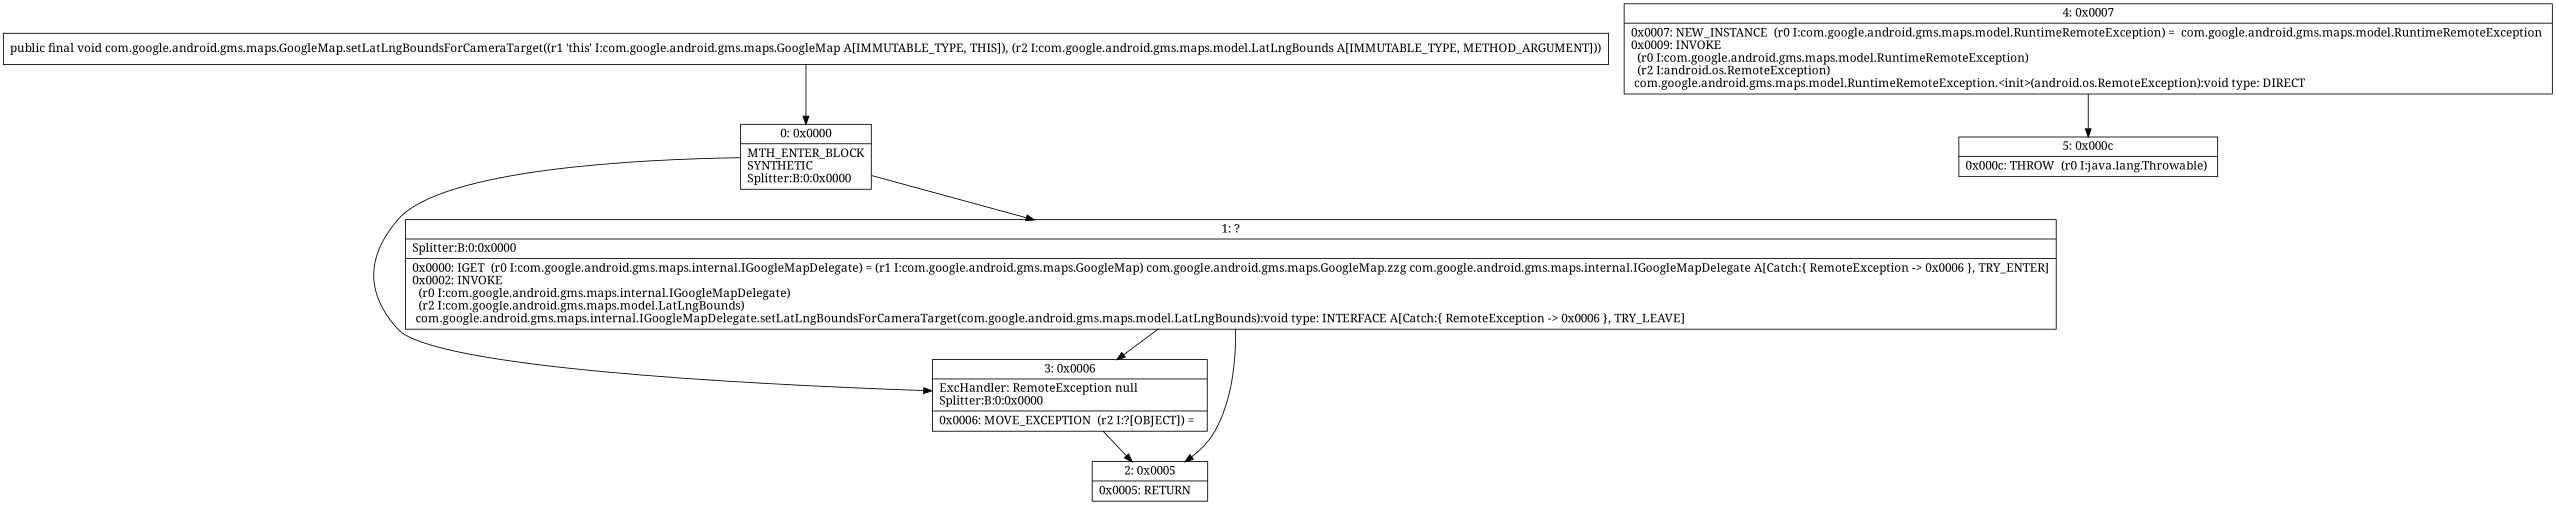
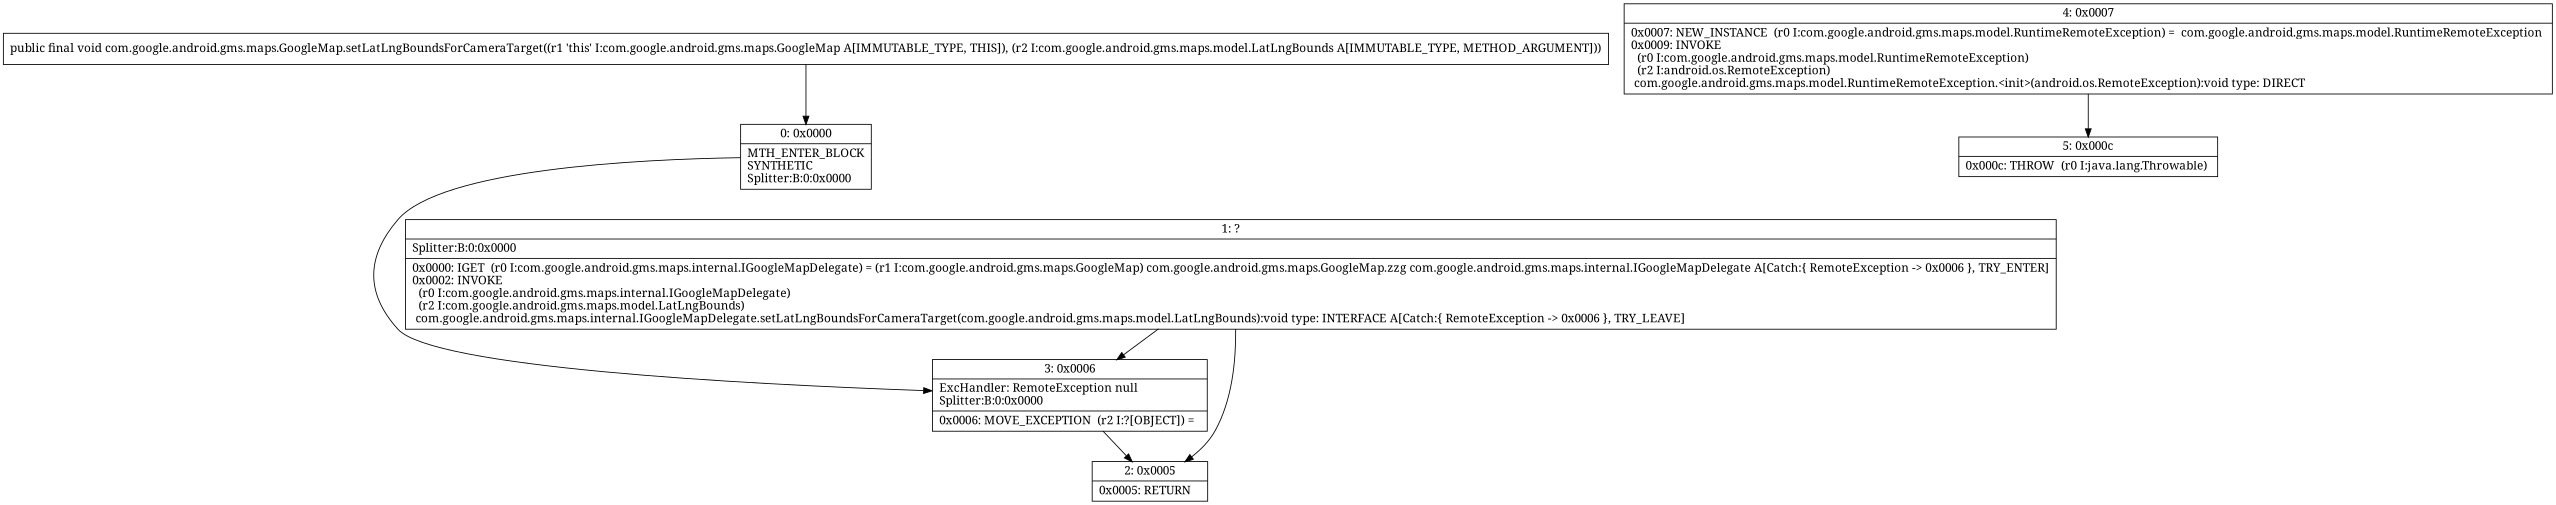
edge "0: 0x0000" -> "1: ?": removed
